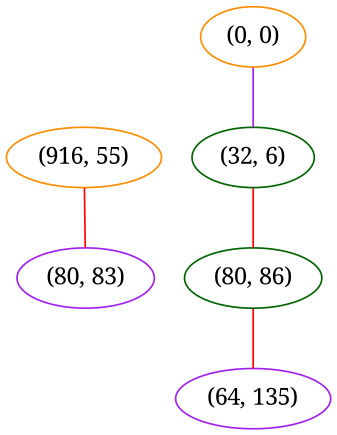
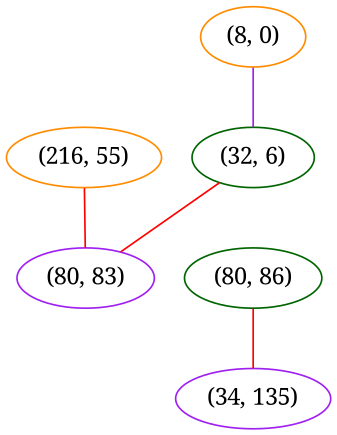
node "(0, 0)": label "(0, 0)" -> "(8, 0)"
node "(916, 55)": label "(916, 55)" -> "(216, 55)"
edge "(32, 6)" -- "(80, 86)": now "(32, 6)" -- "(80, 83)"
node "(64, 135)": label "(64, 135)" -> "(34, 135)"
